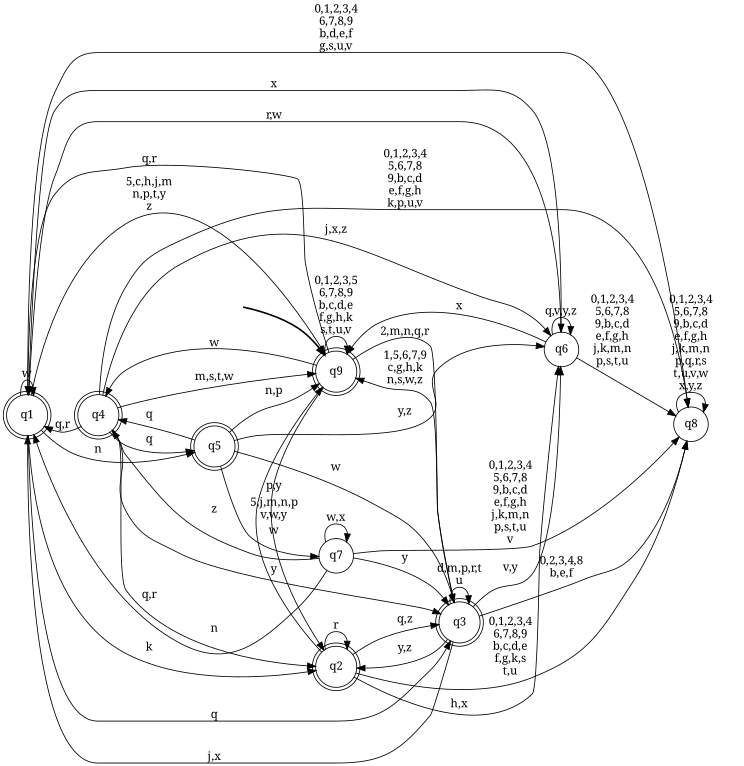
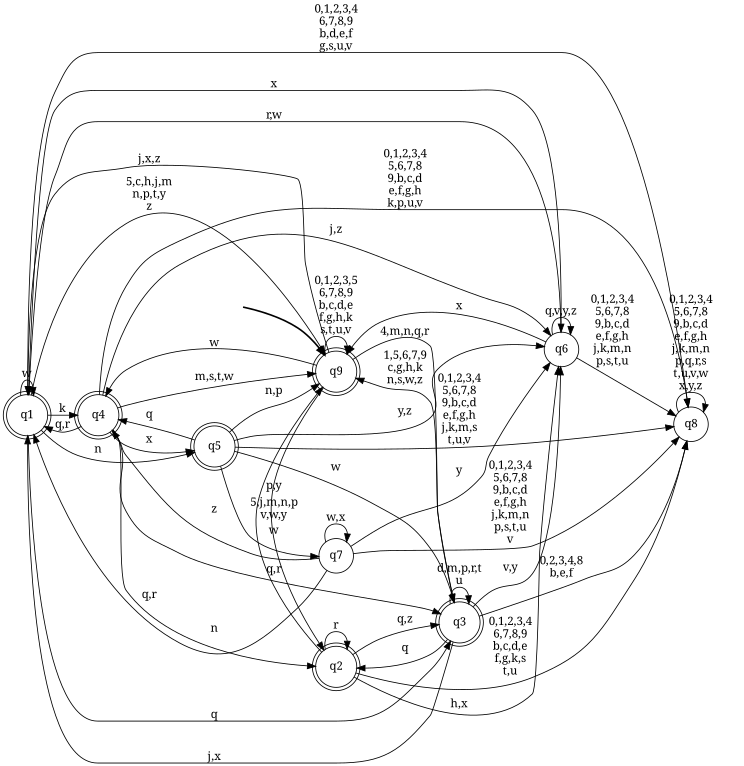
edge "q9" -> "q1": label "q,r" -> "j,x,z"
edge "q4" -> "q6": label "j,x,z" -> "j,z"
edge "q9" -> "q3": label "2,m,n,q,r" -> "4,m,n,q,r"
edge "q4" -> "q5": label "q" -> "x"
edge "q5" -> "q8": added, label "0,1,2,3,4 5,6,7,8 9,b,c,d e,f,g,h j,k,m,s t,u,v"
edge "q4" -> "q3": label "y" -> "q,r"
edge "q7" -> "q3": now "q7" -> "q6"
edge "q1" -> "q2": now "q1" -> "q4"
edge "q3" -> "q2": label "y,z" -> "q"
